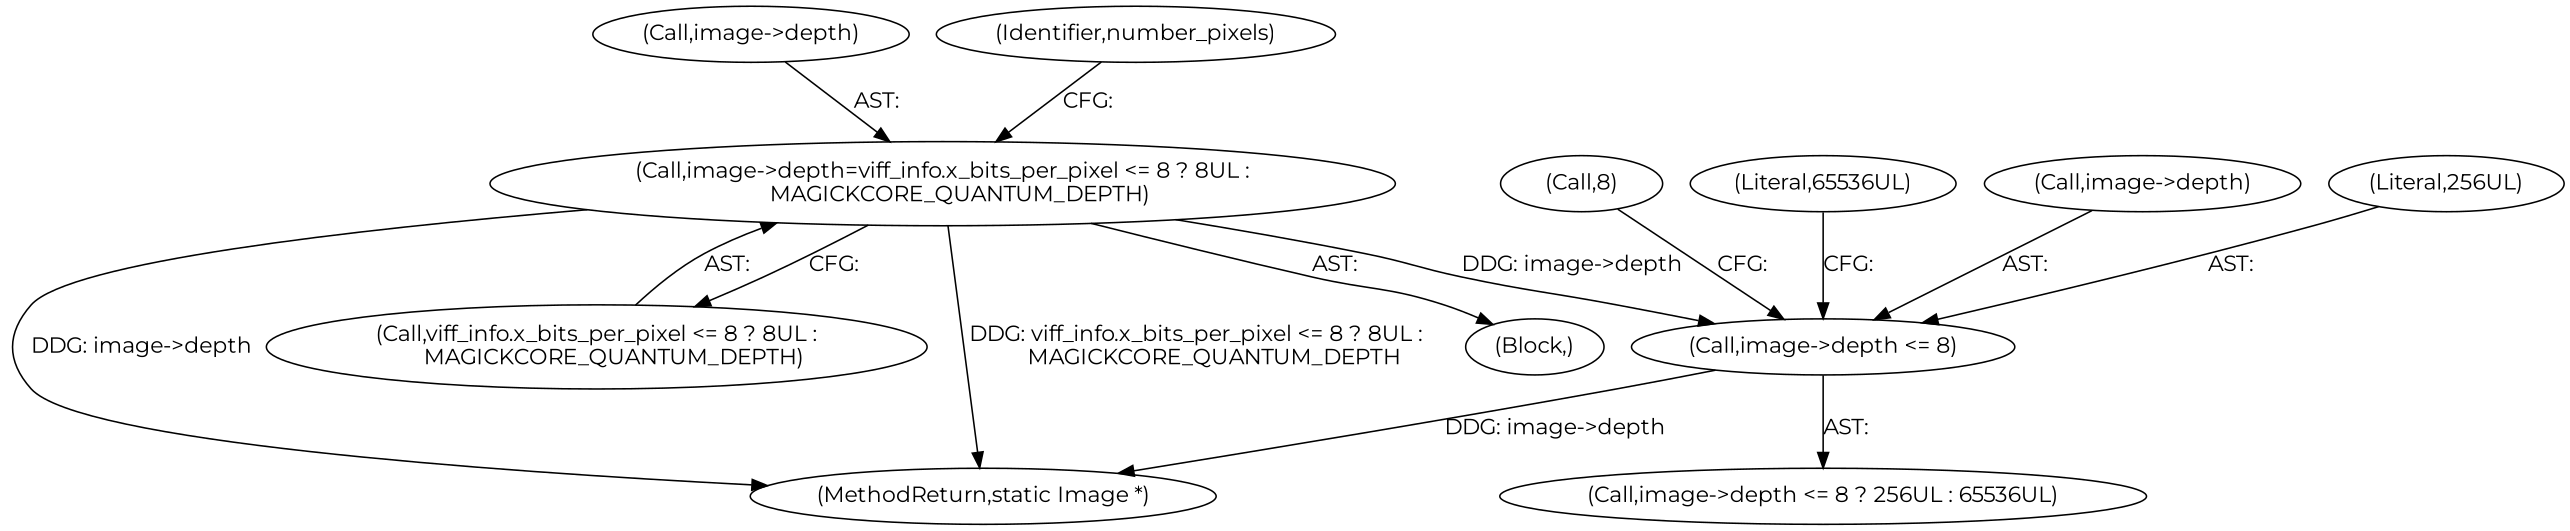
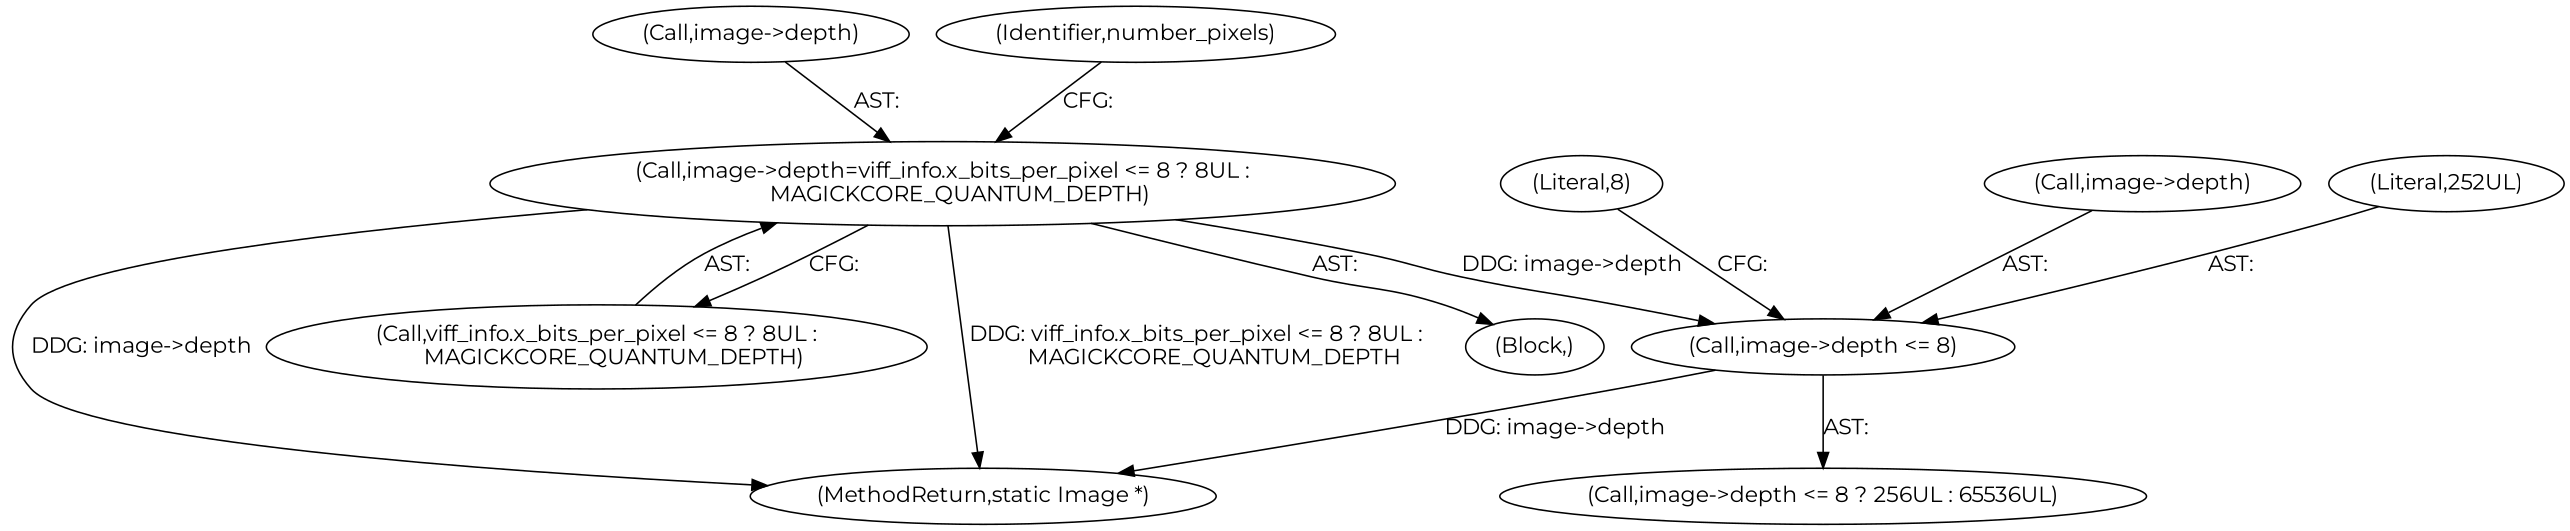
node "(Call,8)": label "(Call,8)" -> "(Literal,8)"
node "(Literal,65536UL)": removed
node "(Literal,256UL)": label "(Literal,256UL)" -> "(Literal,252UL)"
